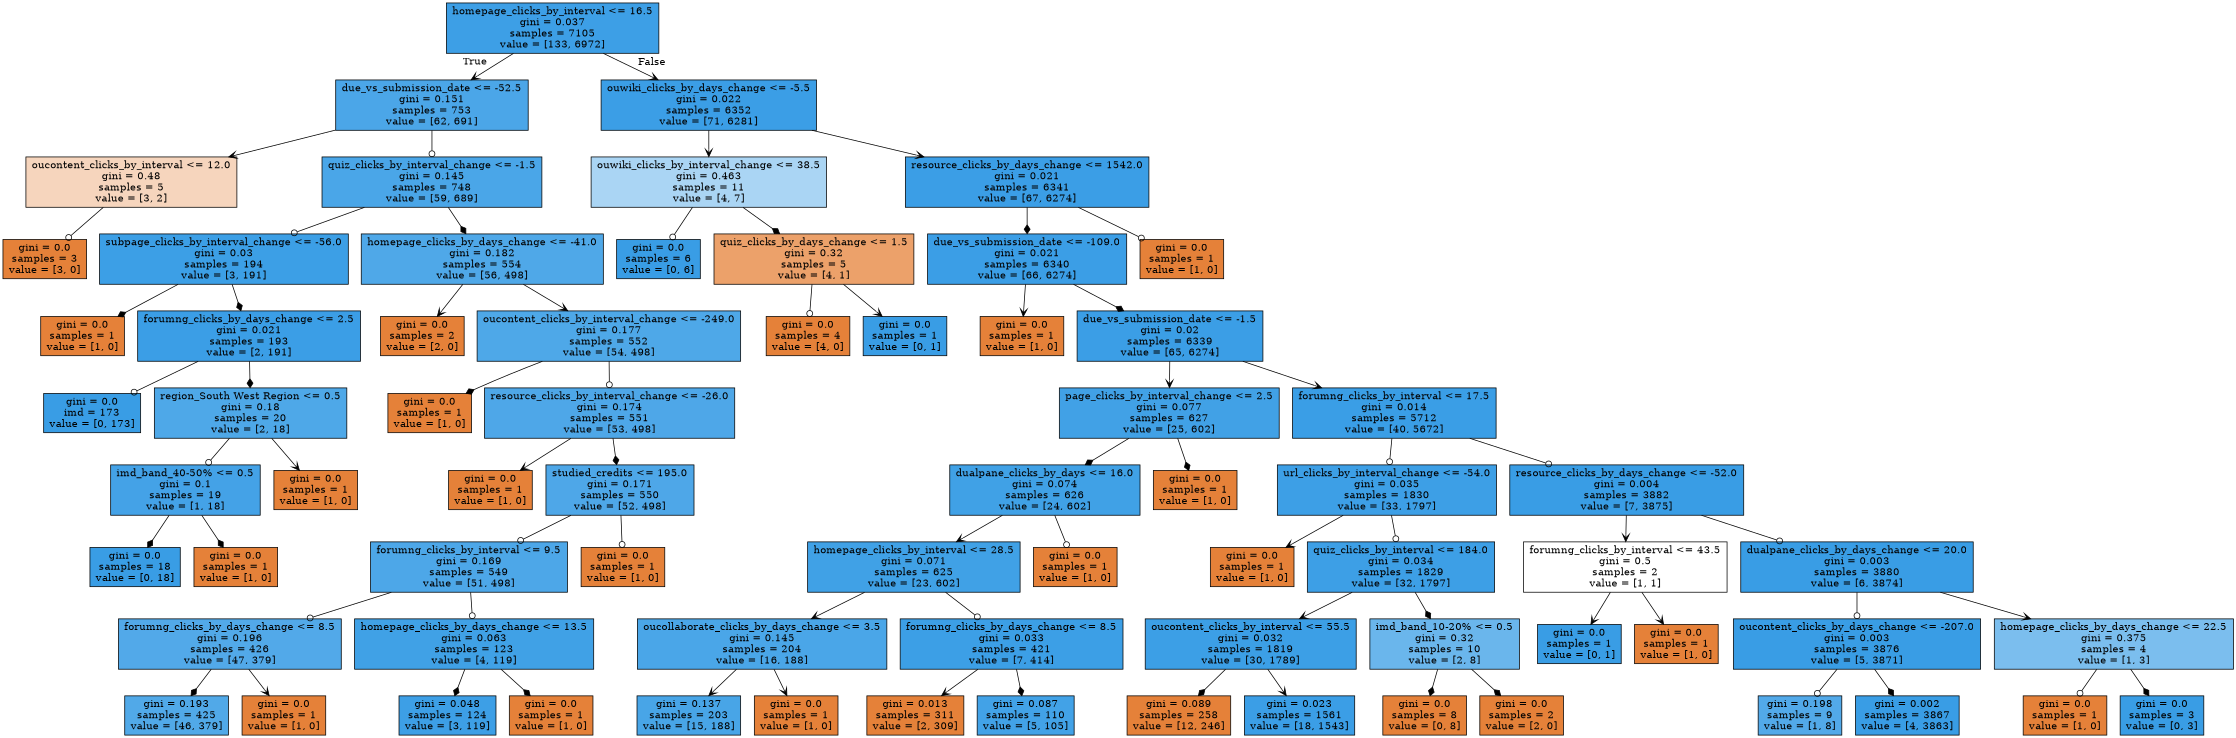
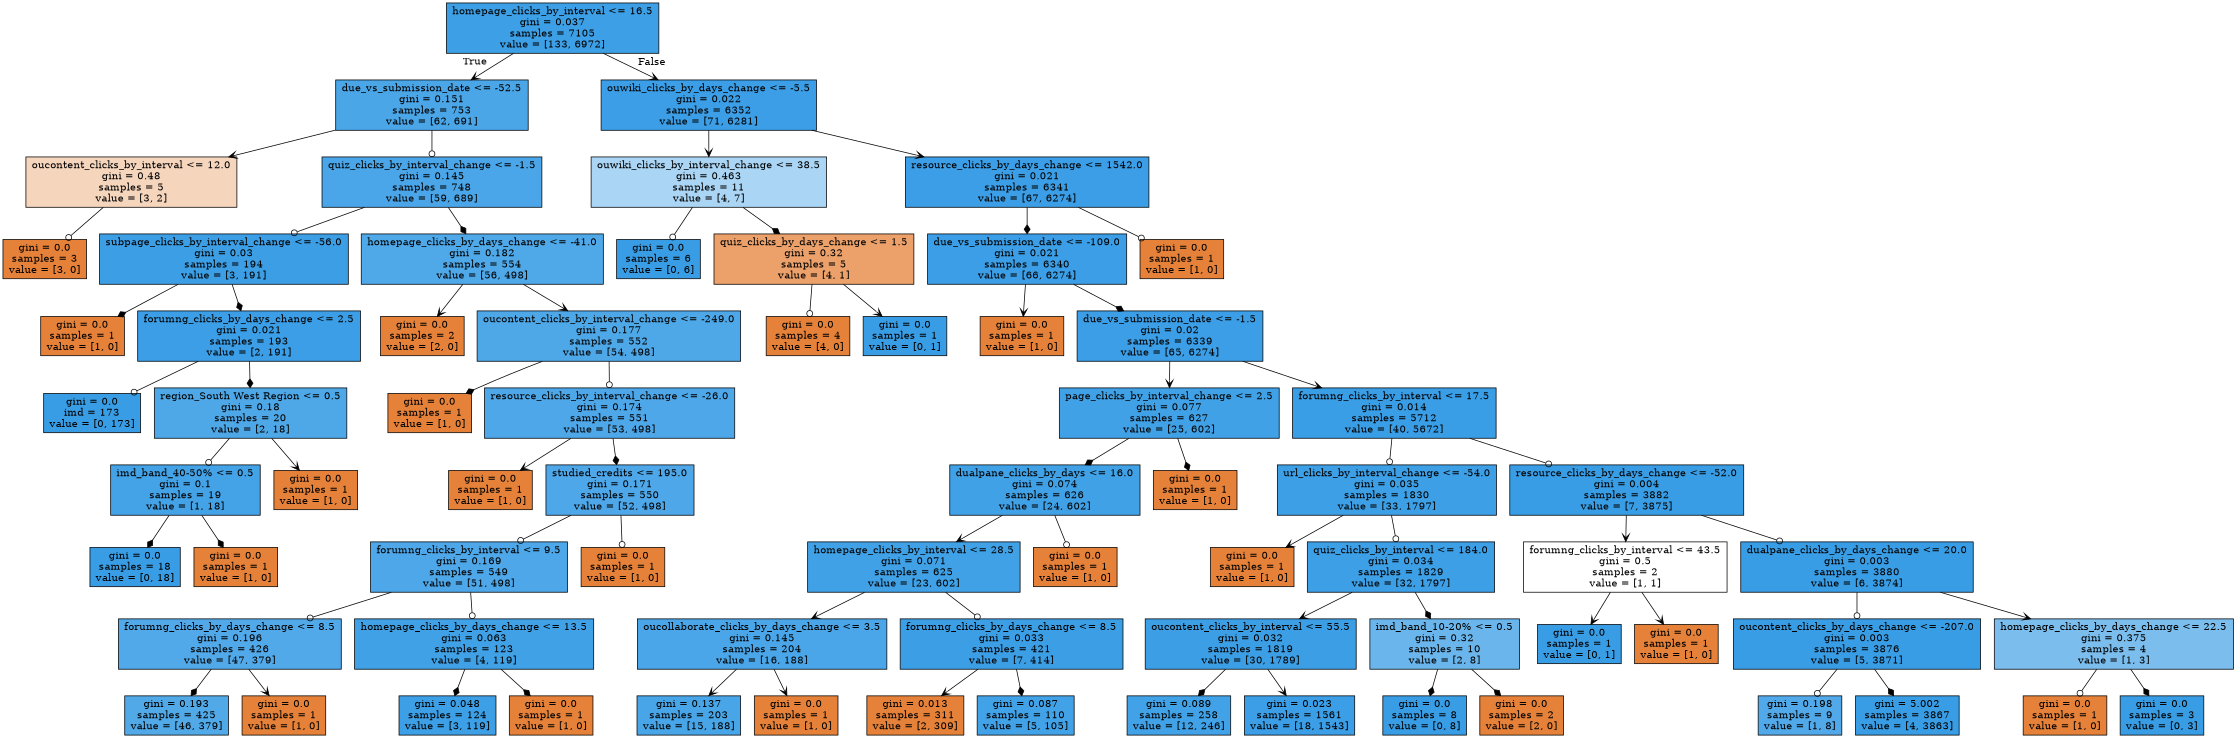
node "gini = 0.089 samples = 258 value = [12, 246]": fillcolor #e58139ff -> #399de5f3
node "gini = 0.0 samples = 8 value = [0, 8]": fillcolor #e58139ff -> #399de5ff
node "gini = 0.002 samples = 3867 value = [4, 3863]": label "gini = 0.002 samples = 3867 value = [4, 3863]" -> "gini = 5.002 samples = 3867 value = [4, 3863]"
